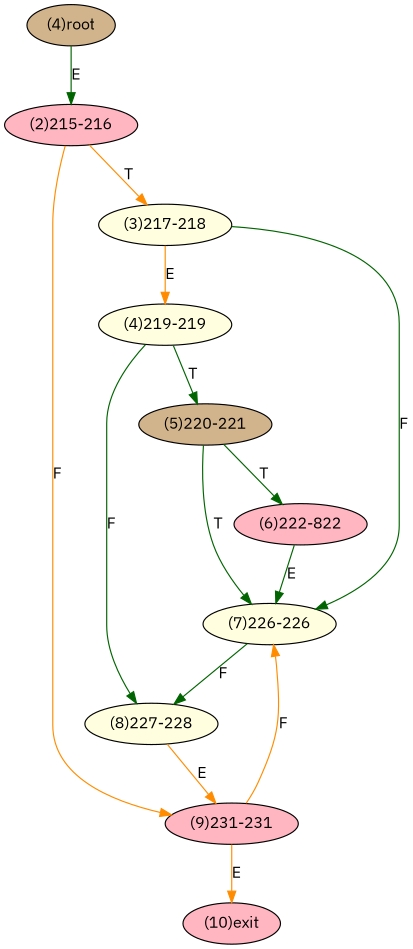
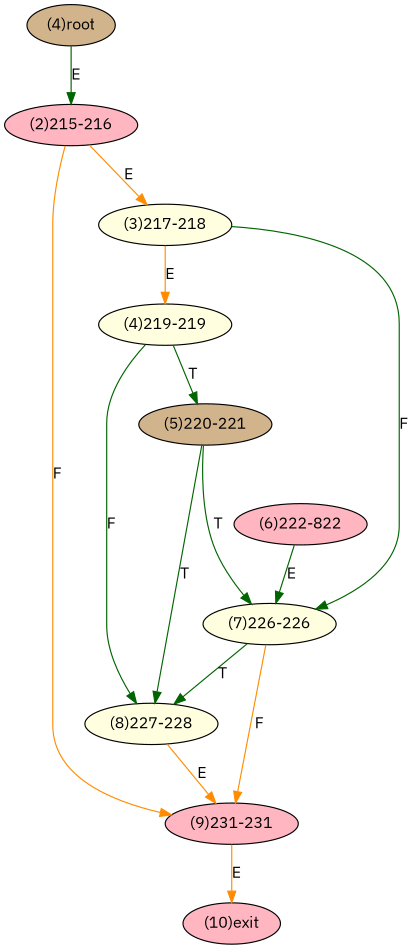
edge "(2)215-216" -> "(3)217-218": label "T" -> "E"
edge "(5)220-221" -> "(6)222-822": now "(5)220-221" -> "(8)227-228"
edge "(7)226-226" -> "(8)227-228": label "F" -> "T"
edge "(9)231-231" -> "(7)226-226": reversed
